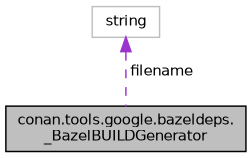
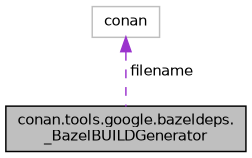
node "string": label "string" -> "conan"
